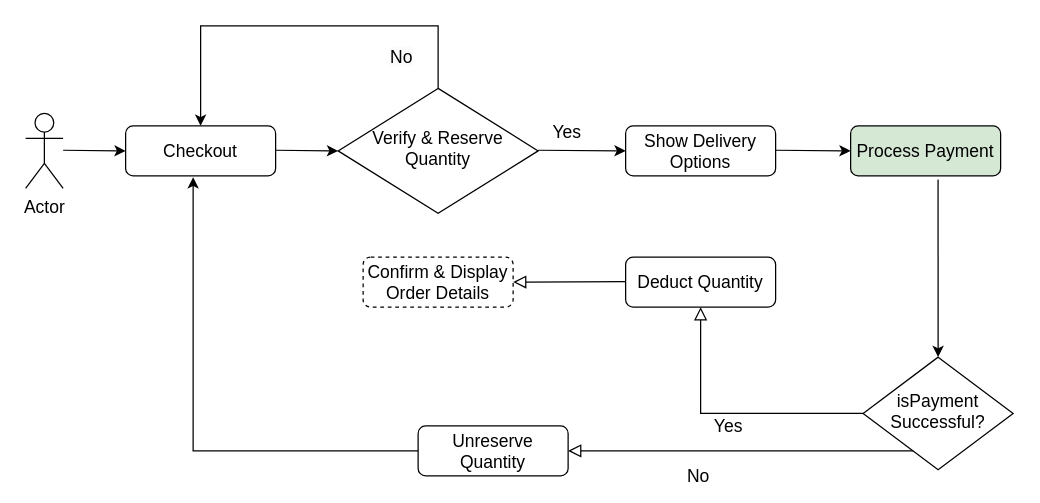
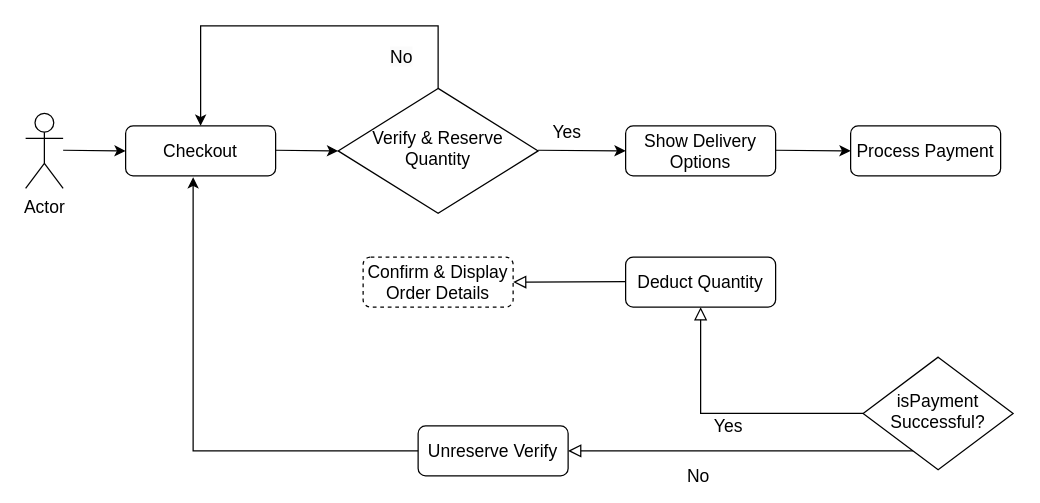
node "Process Payment": fillcolor #d5e8d4 -> #ffffff
edge "Process Payment" -> "isPayment Successful?": removed
node "Unreserve Quantity": label "Unreserve Quantity" -> "Unreserve Verify"
